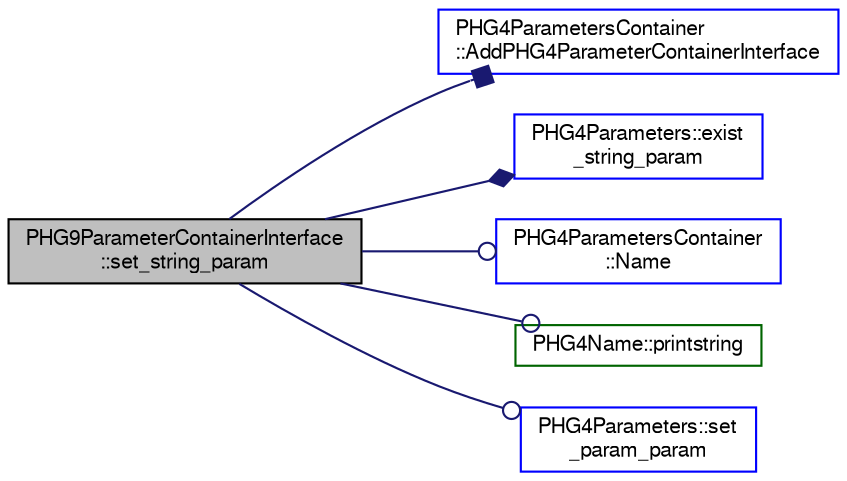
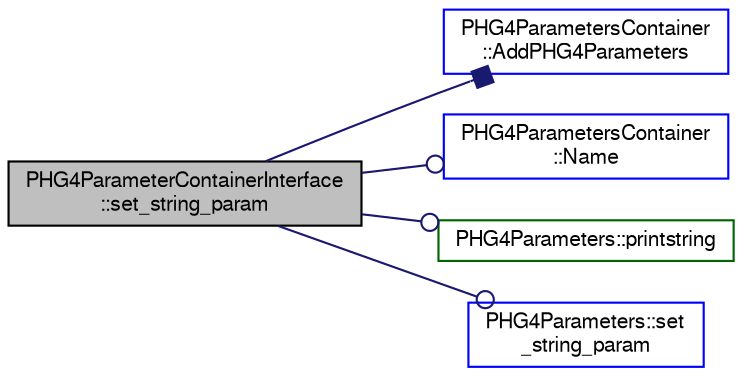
node "PHG4ParametersContainer ::AddPHG4ParameterContainerInterface": label "PHG4ParametersContainer ::AddPHG4ParameterContainerInterface" -> "PHG4ParametersContainer ::AddPHG4Parameters"
node "PHG4Parameters::exist _string_param": removed
node "PHG9ParameterContainerInterface ::set_string_param": label "PHG9ParameterContainerInterface ::set_string_param" -> "PHG4ParameterContainerInterface ::set_string_param"
node "PHG4Name::printstring": label "PHG4Name::printstring" -> "PHG4Parameters::printstring"
node "PHG4Parameters::set _param_param": label "PHG4Parameters::set _param_param" -> "PHG4Parameters::set _string_param"
